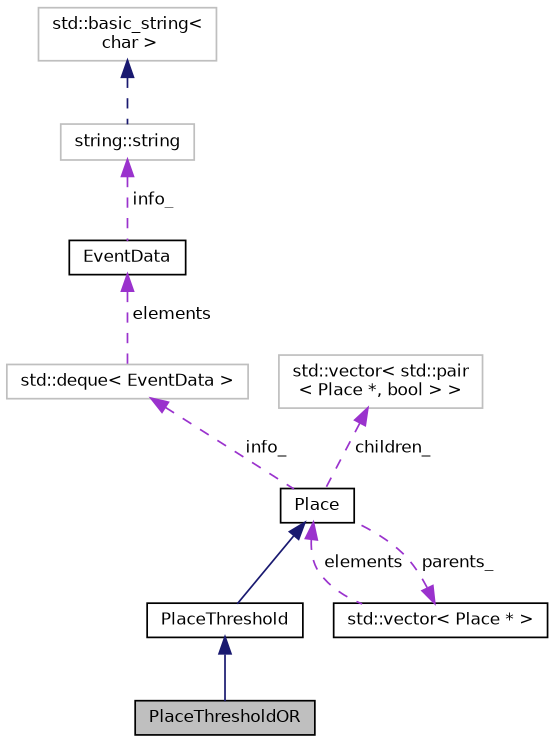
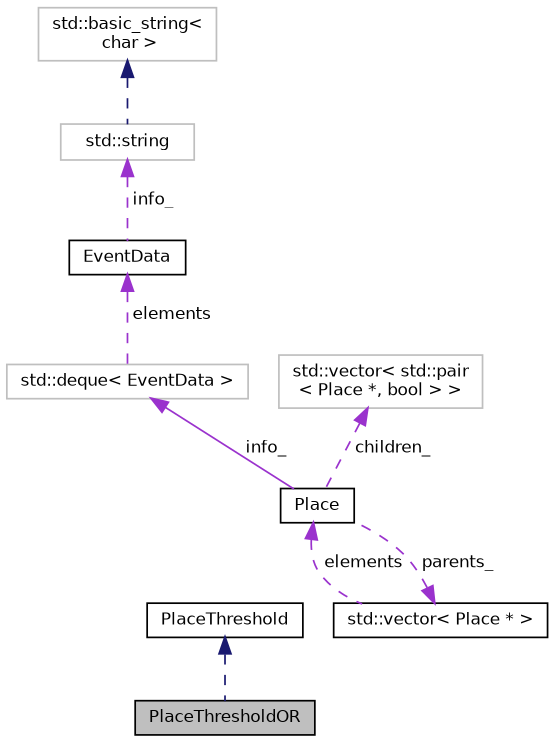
node "string::string": label "string::string" -> "std::string"
edge "Place" -> "std::deque< EventData >": style dashed -> solid
edge "PlaceThreshold" -> "Place": removed
edge "PlaceThresholdOR" -> "PlaceThreshold": style solid -> dashed
